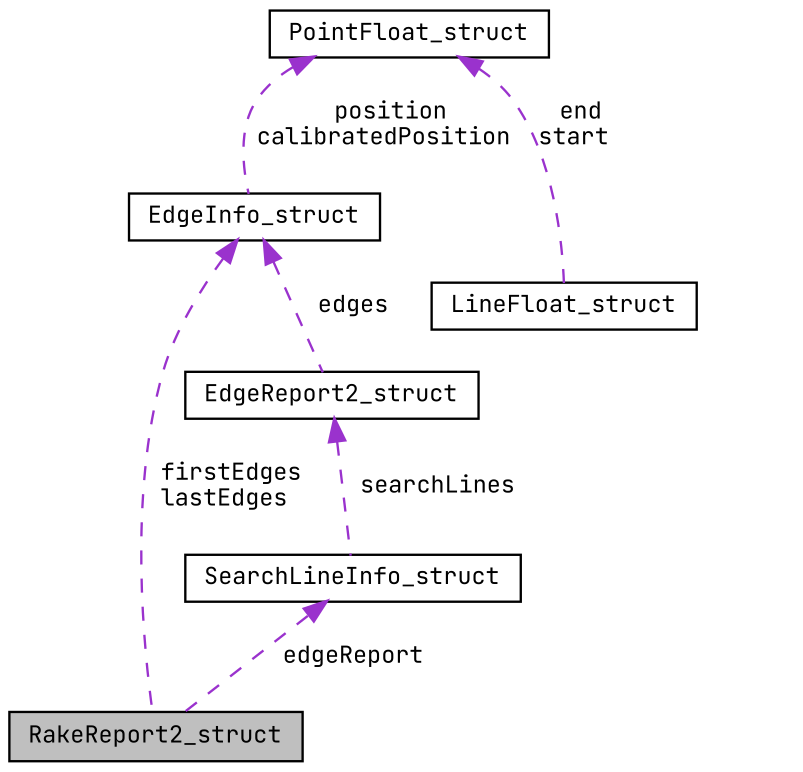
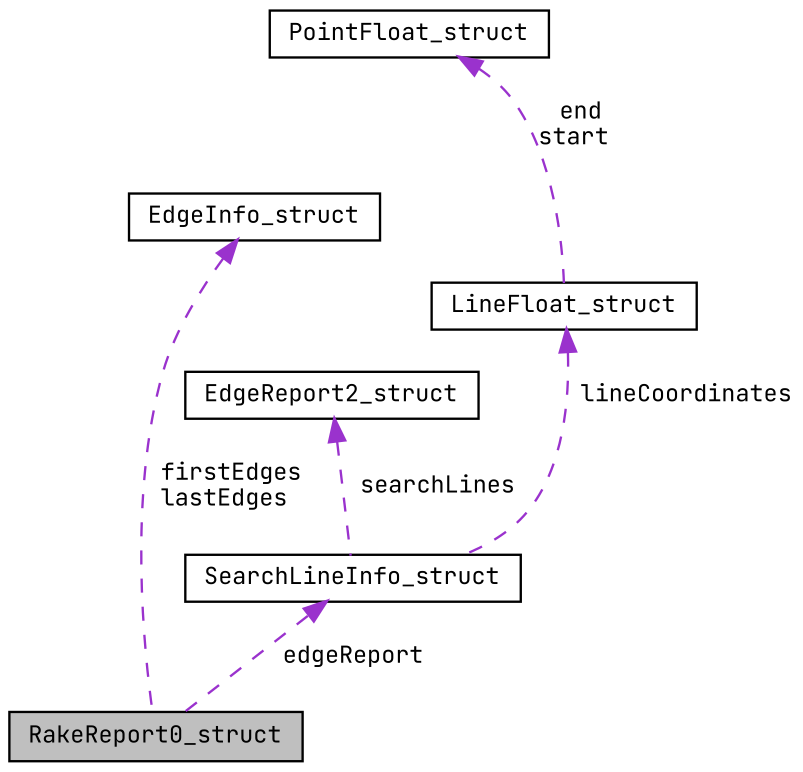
edge "EdgeInfo_struct" -> "PointFloat_struct": removed, label "position calibratedPosition"
edge "EdgeReport2_struct" -> "EdgeInfo_struct": removed, label "edges"
edge "SearchLineInfo_struct" -> "LineFloat_struct": added, label "lineCoordinates"
node "RakeReport2_struct": label "RakeReport2_struct" -> "RakeReport0_struct"
